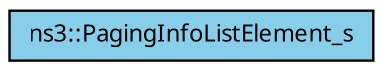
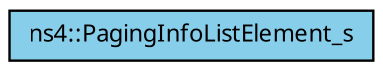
node "ns3::PagingInfoListElement_s": label "ns3::PagingInfoListElement_s" -> "ns4::PagingInfoListElement_s"
